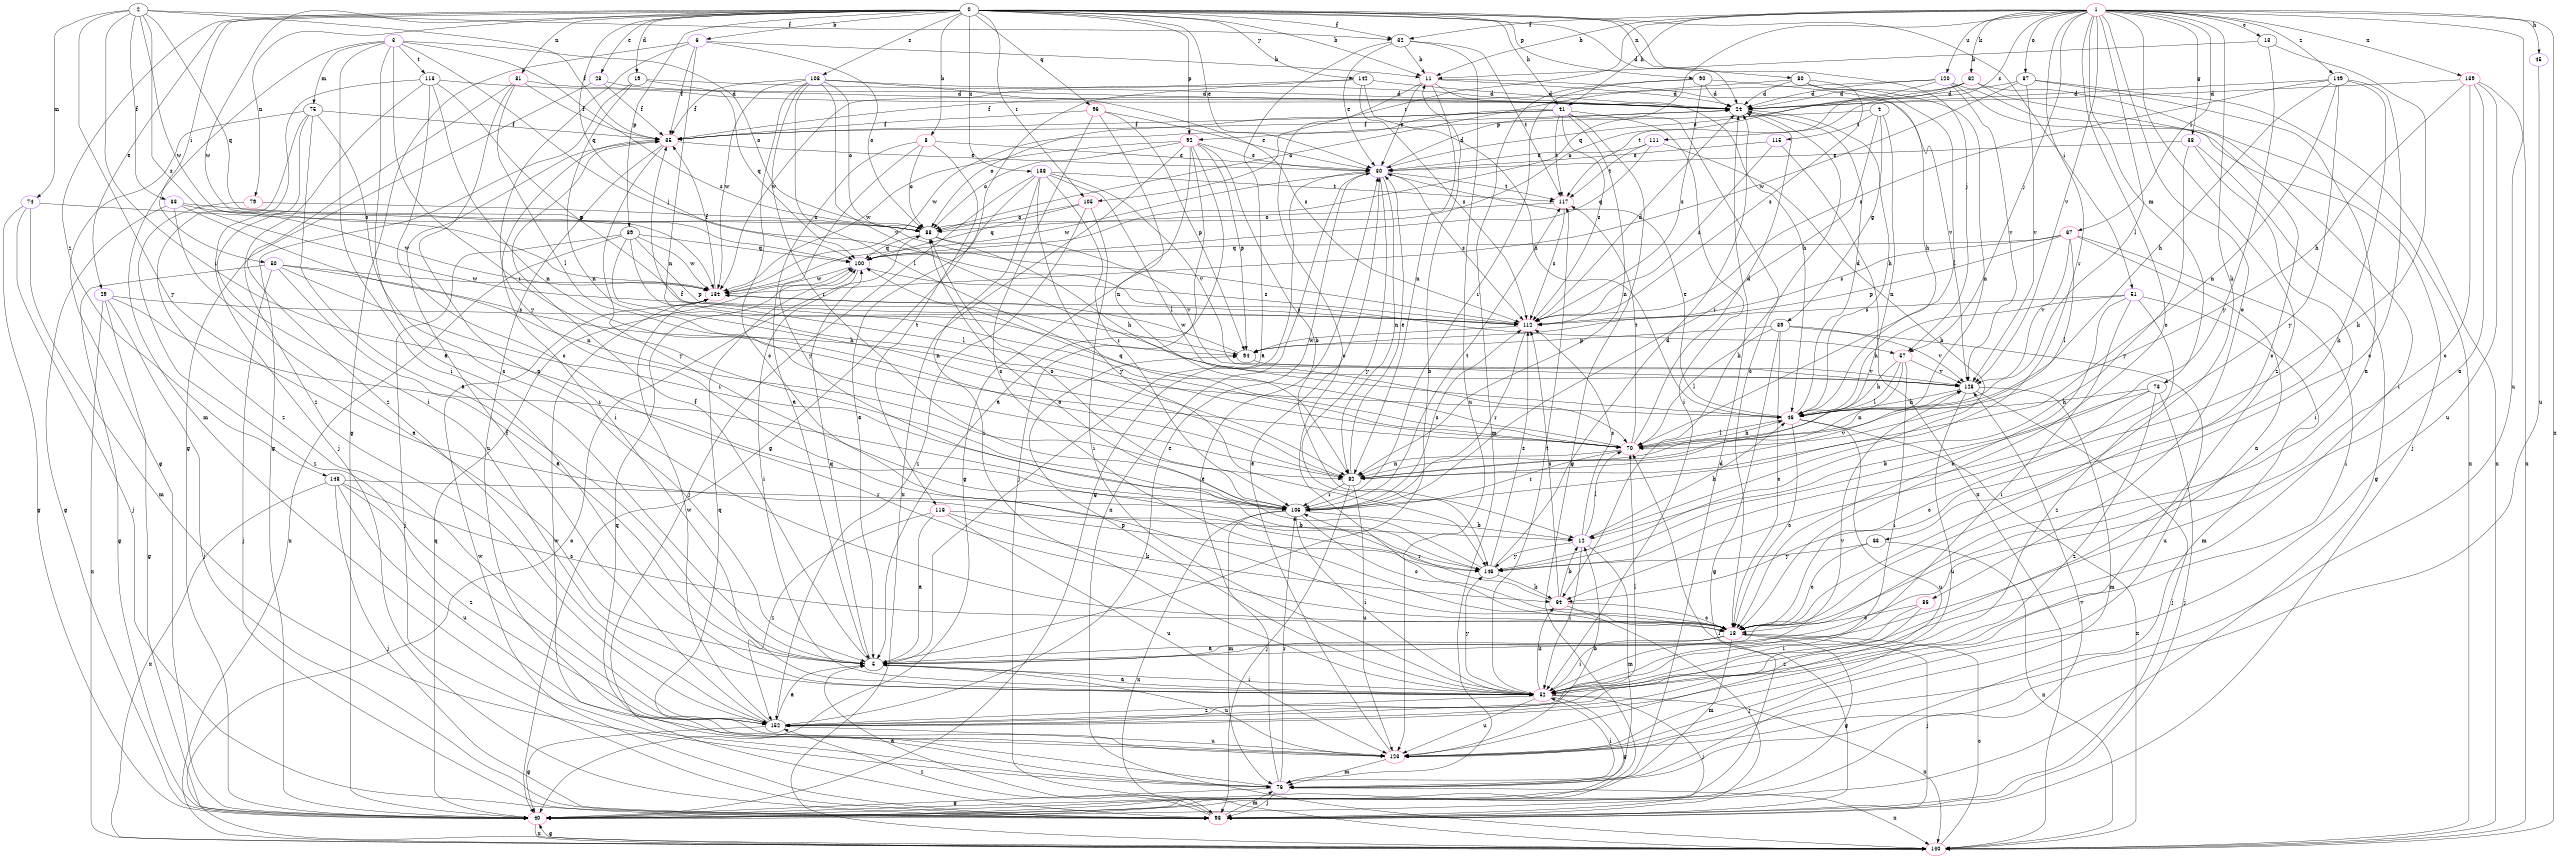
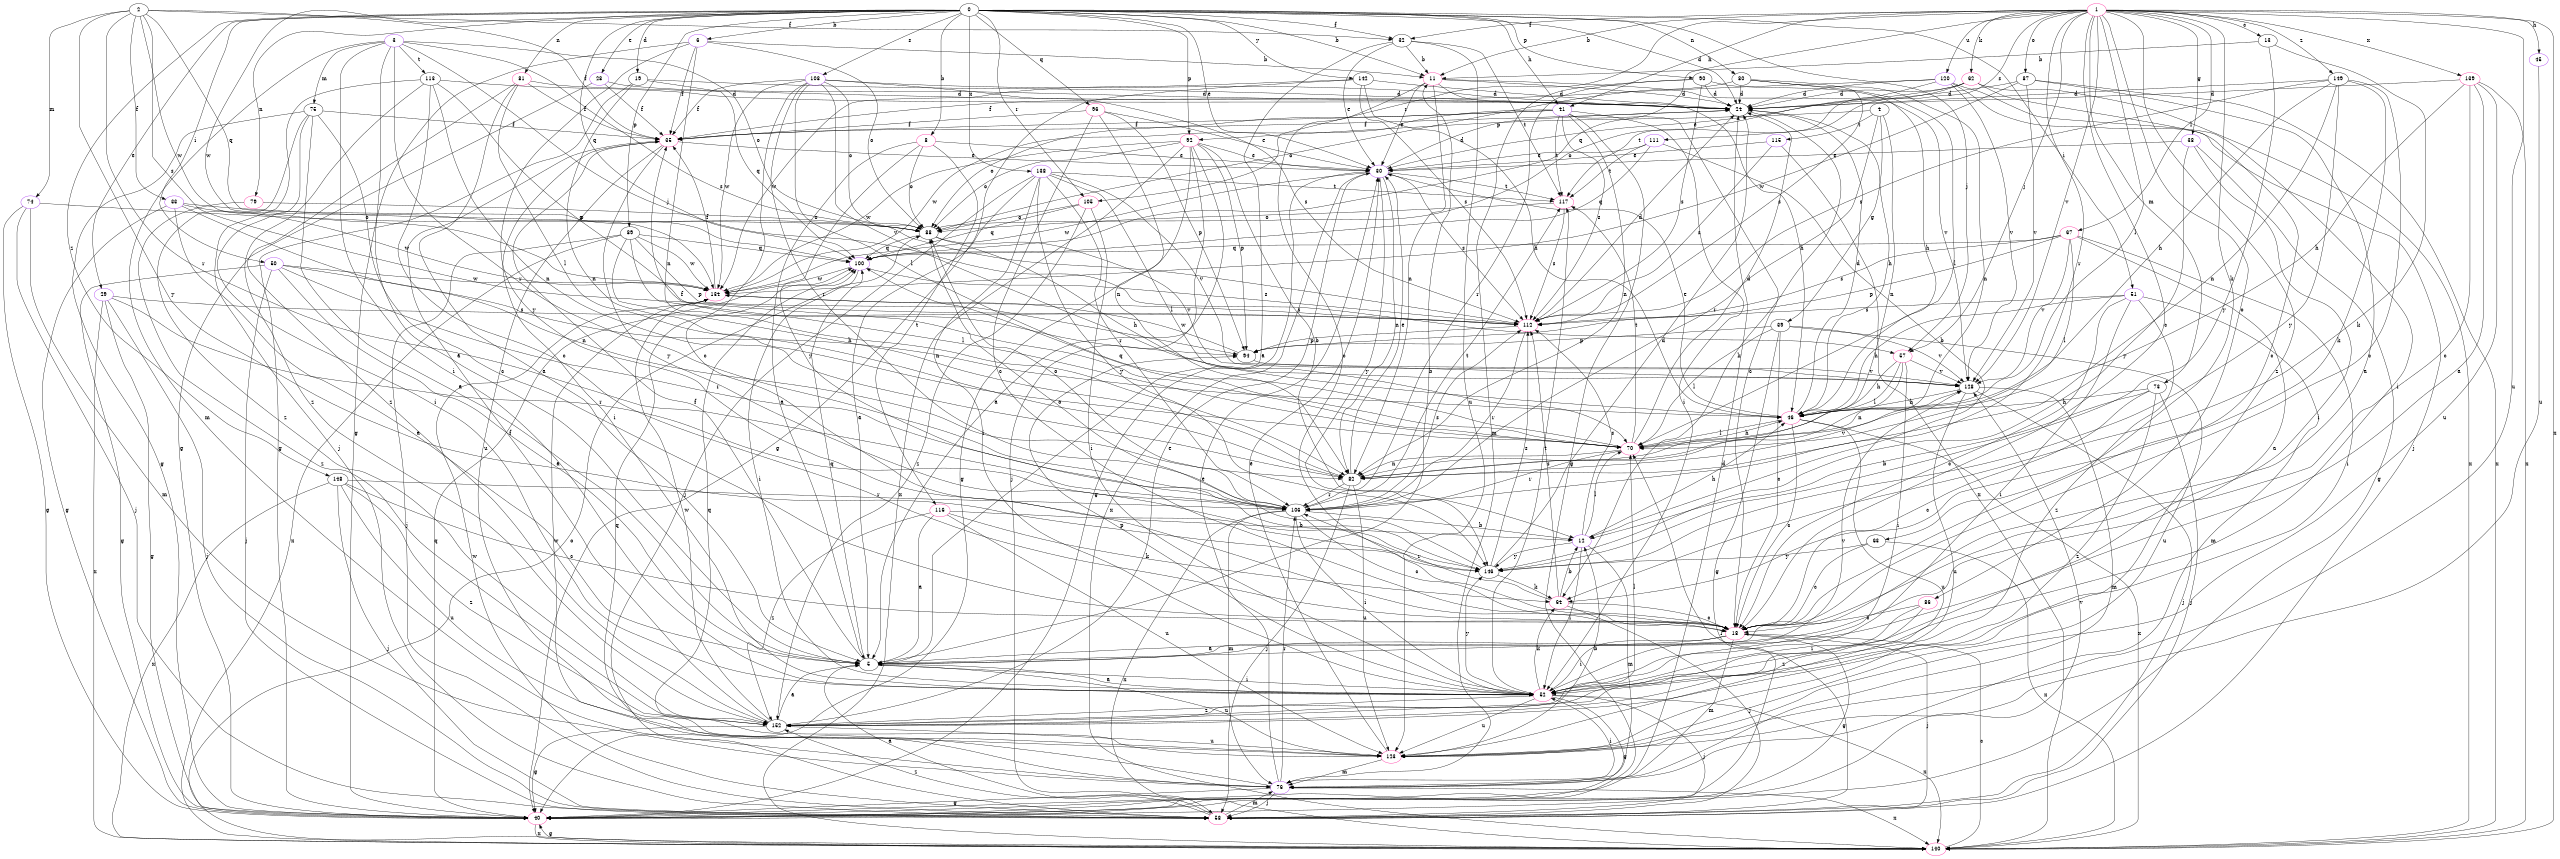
edge "112" -> "94": label "w" -> "p"
node "98": label "98" -> "58"
